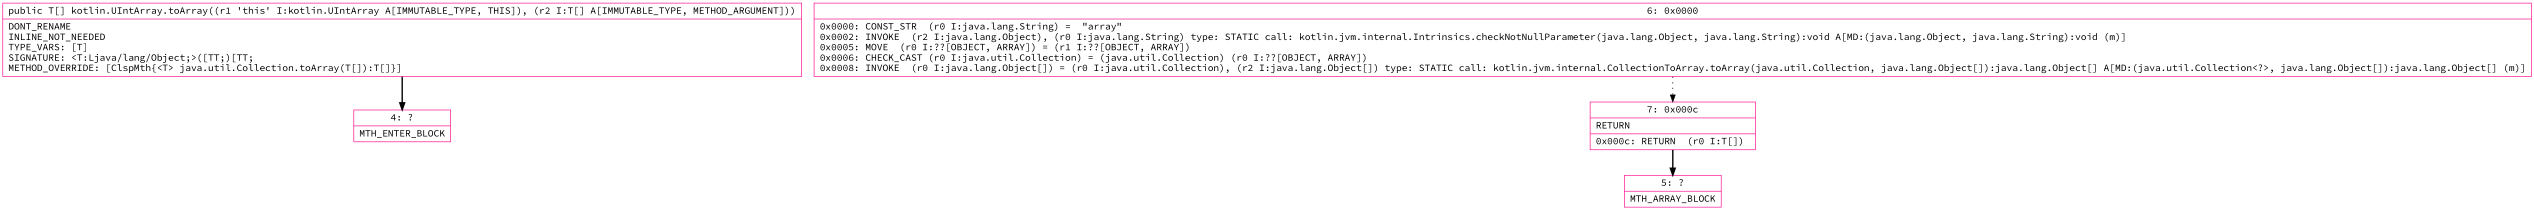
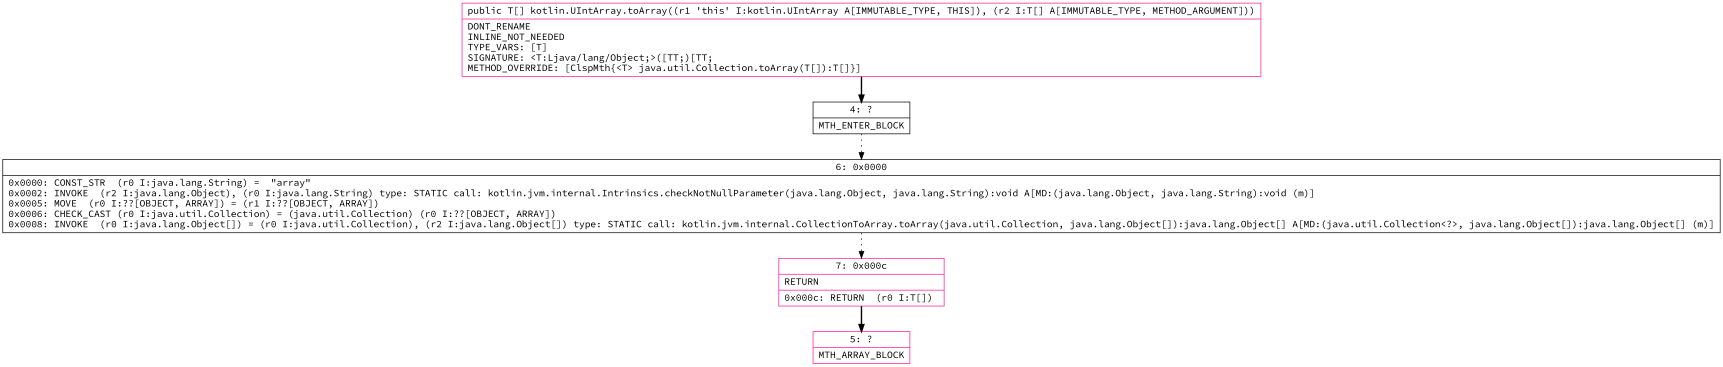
node "6: 0x0000": color deeppink -> black
node "4: ?": color deeppink -> black
edge "4: ?" -> "6: 0x0000": added
